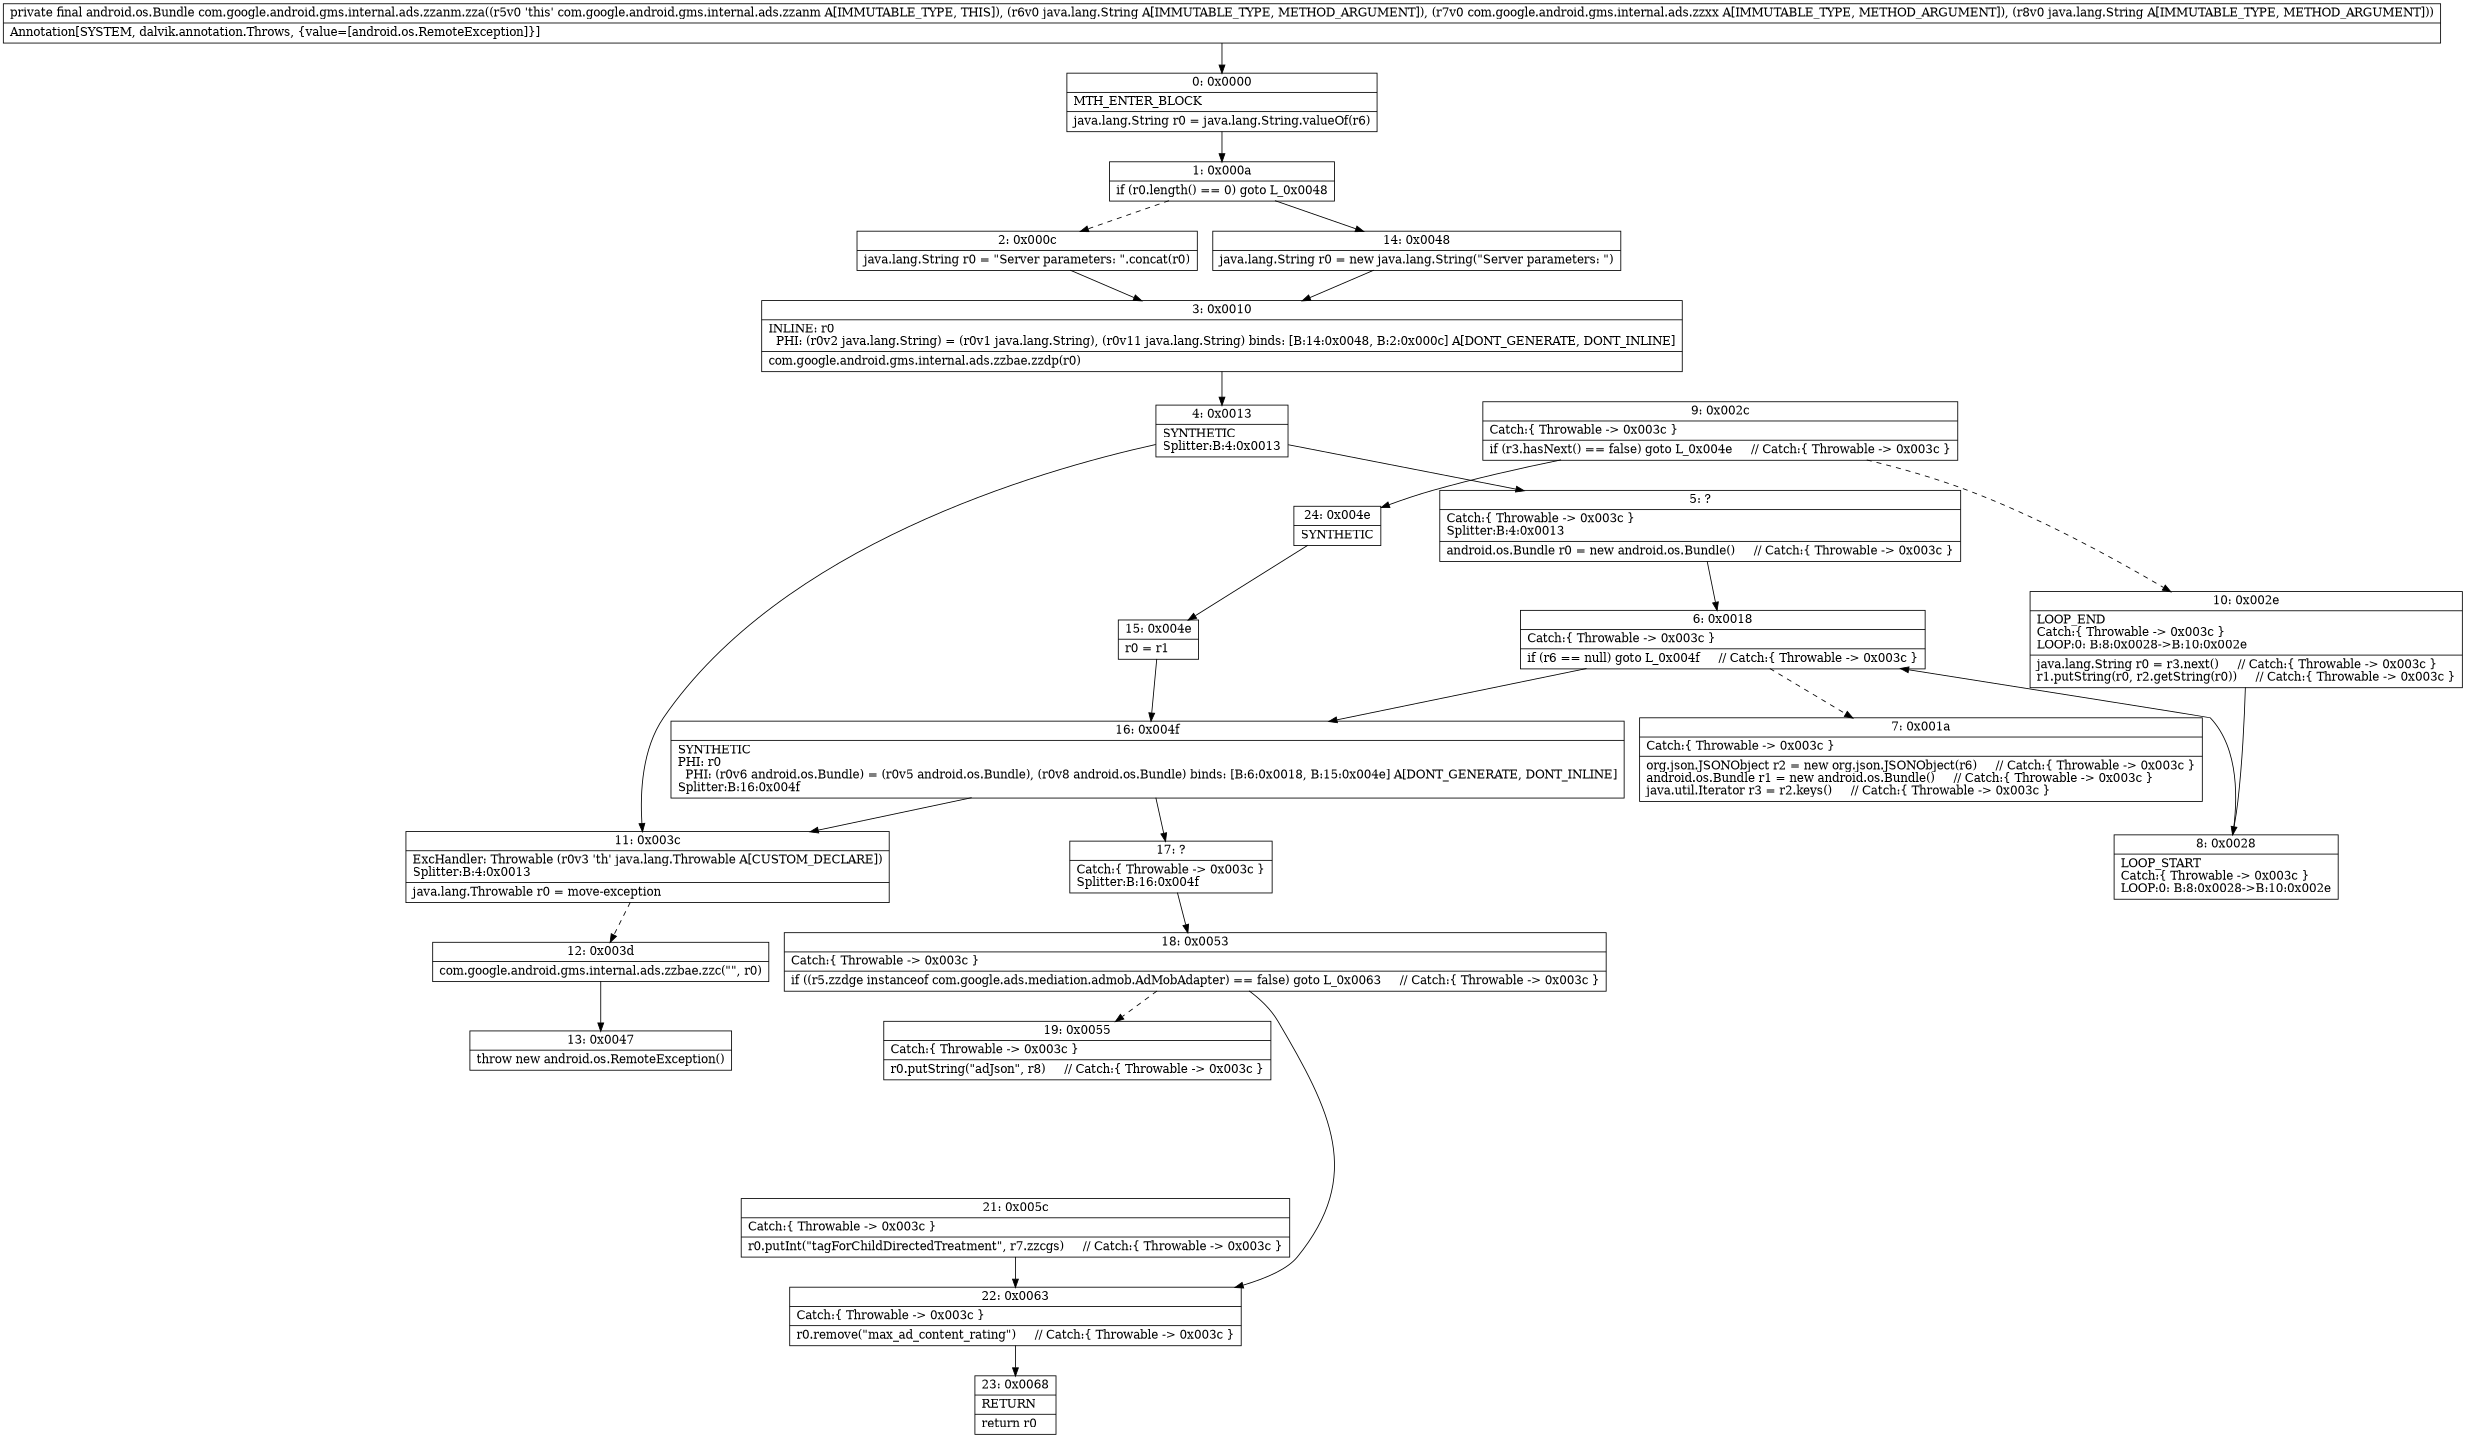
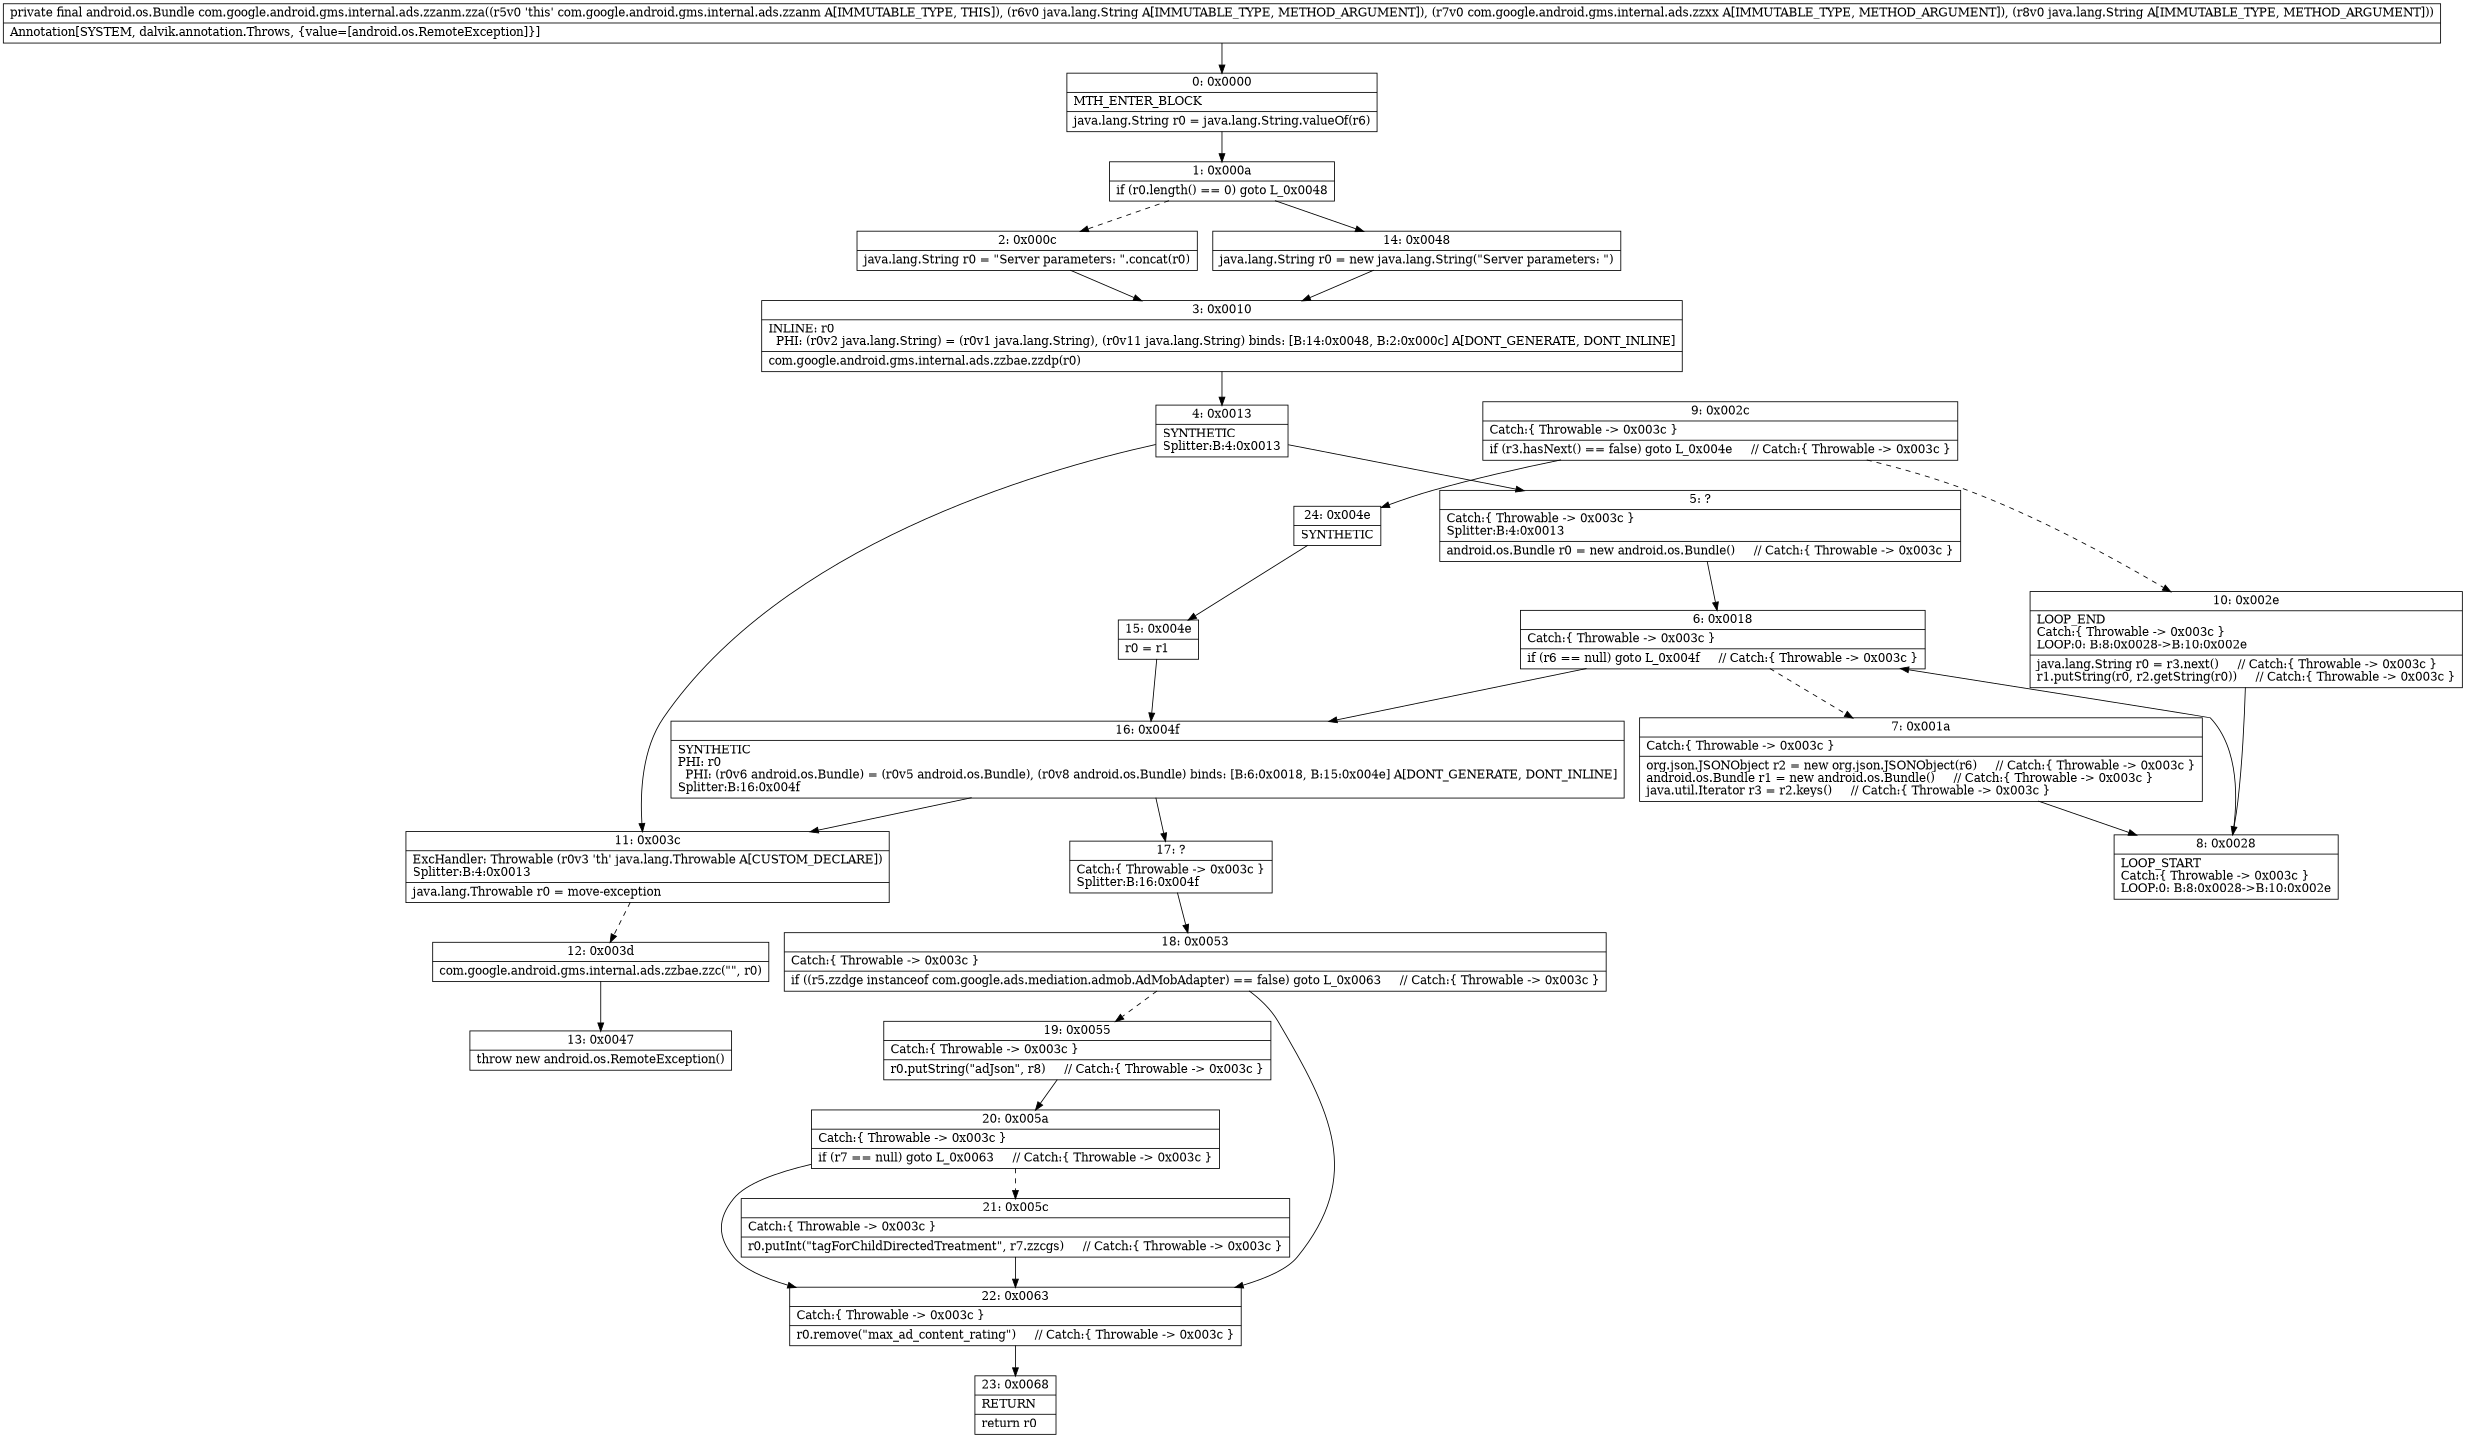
edge "7: 0x001a" -> "8: 0x0028": added
node "20: 0x005a": added
